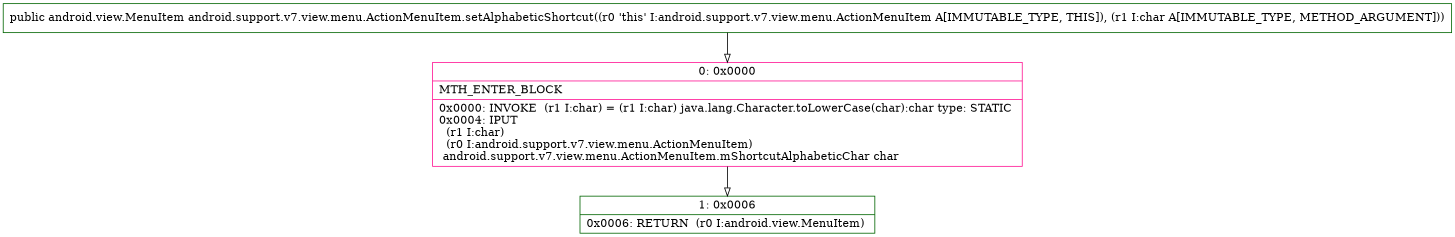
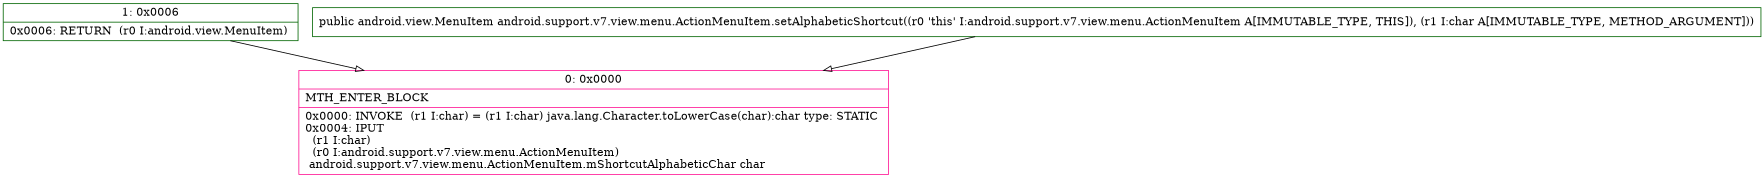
edge "0: 0x0000" -> "1: 0x0006": reversed
